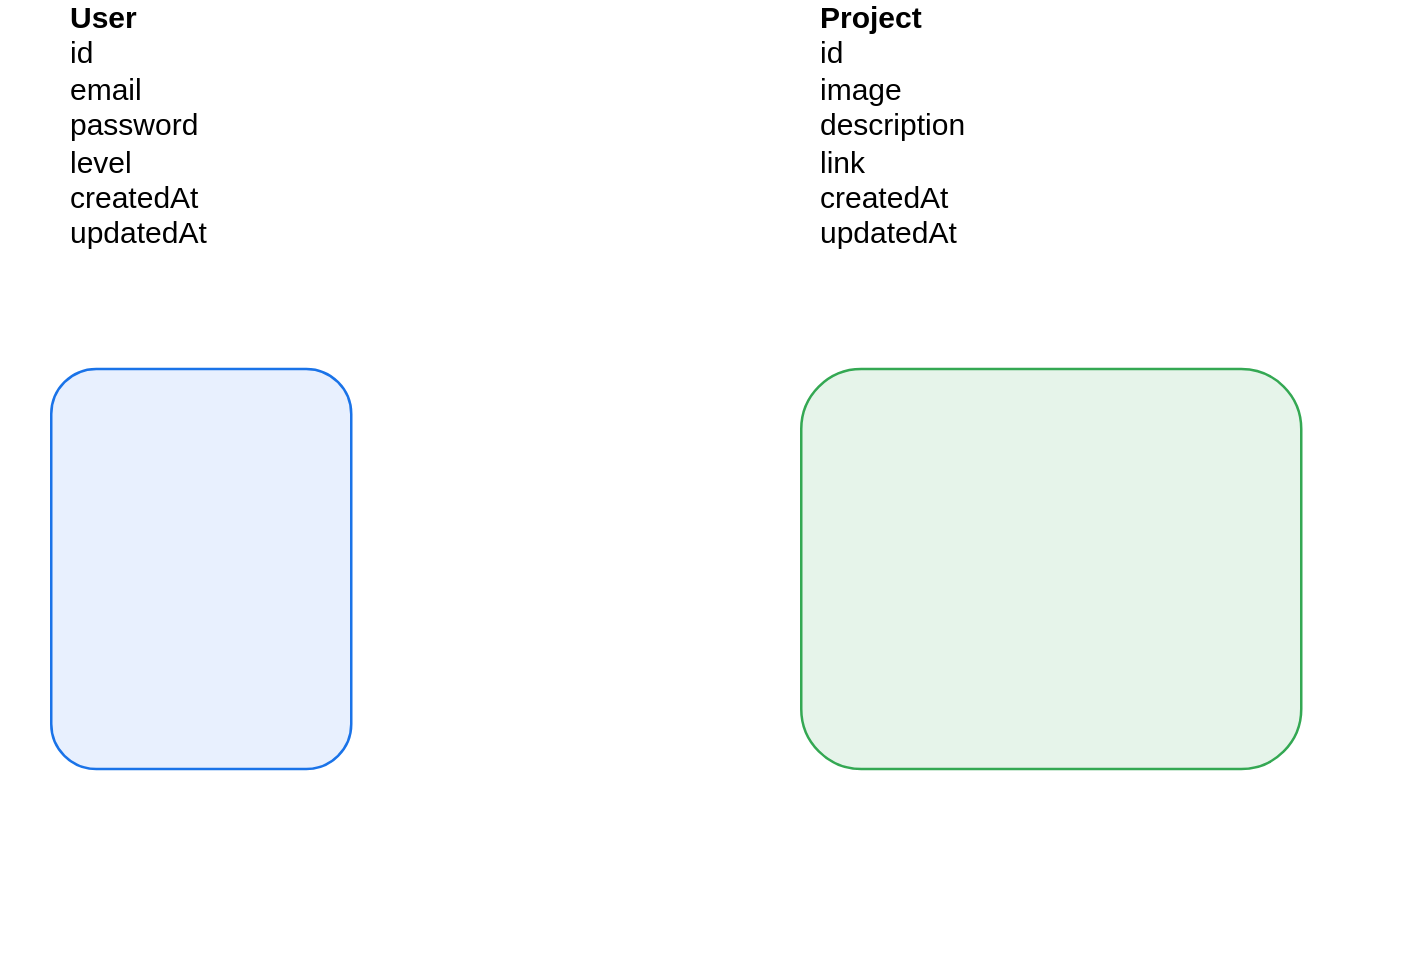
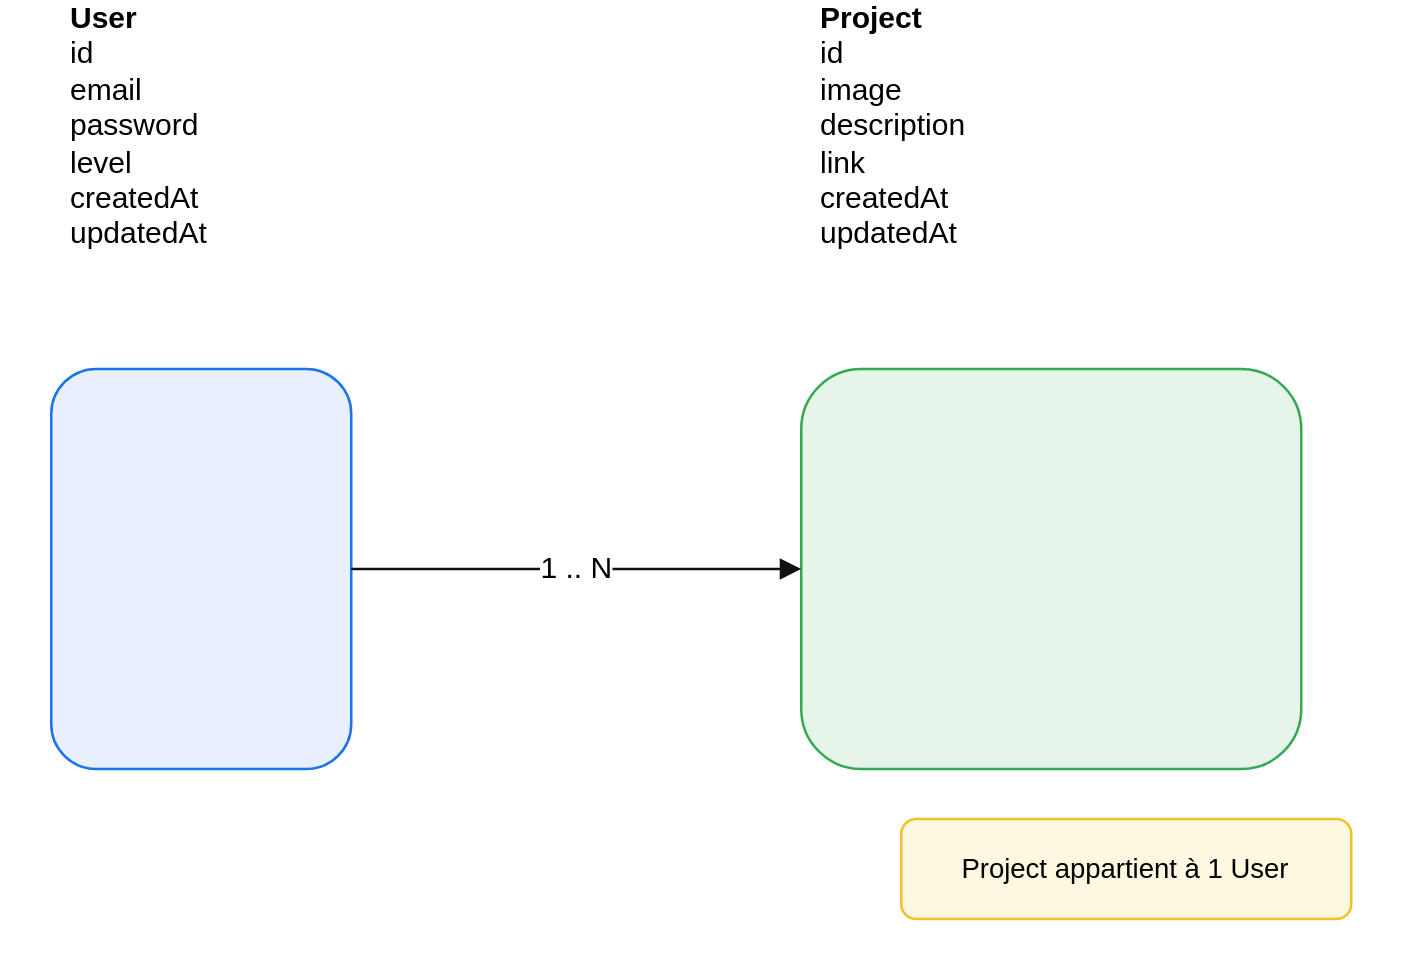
edge "User id email password level createdAt updatedAt" -> "Project id image description link createdAt updatedAt": added, label "1 .. N"
node "Project appartient à 1 User": added
